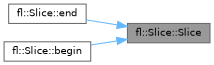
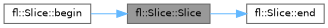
edge "fl::Slice::end" -> "fl::Slice::Slice": reversed
